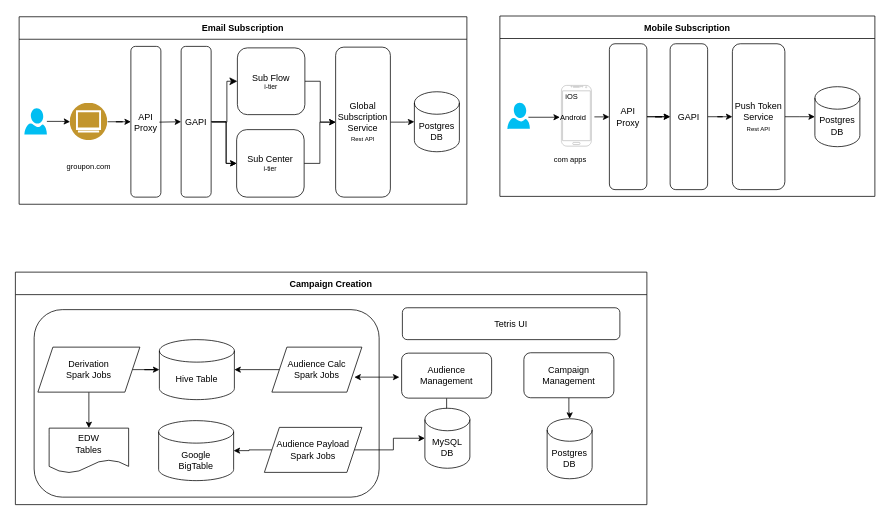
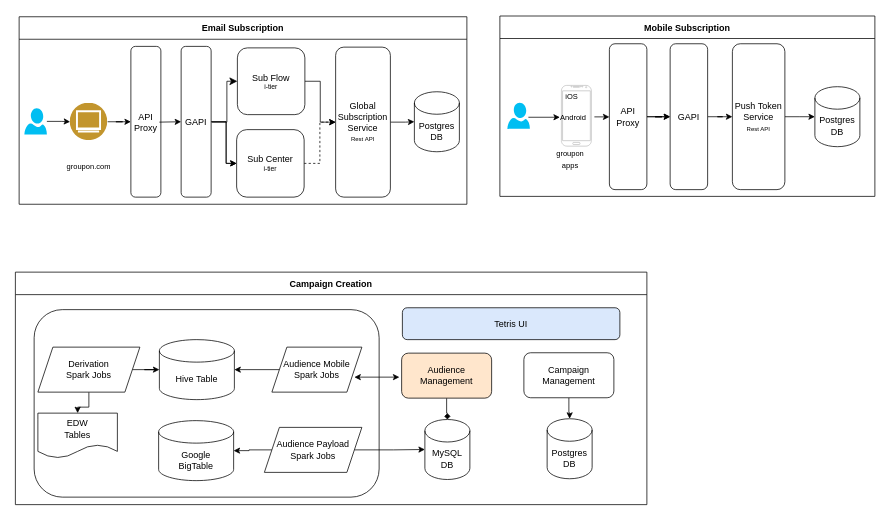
edge "Sub Center i-tier" -> "Global Subscription Service Rest API": style solid -> dashed
node "com apps": label "com apps" -> "groupon apps"
node "Tetris UI": fillcolor #ffffff -> #dae8fc
node "Audience Calc Spark Jobs": label "Audience Calc Spark Jobs" -> "Audience Mobile Spark Jobs"
node "Audience Management": fillcolor #ffffff -> #ffe6cc
node "MySQL DB": moved (447, 438) -> (447, 449)
node "EDW Tables": moved (89, 450) -> (78, 435)
